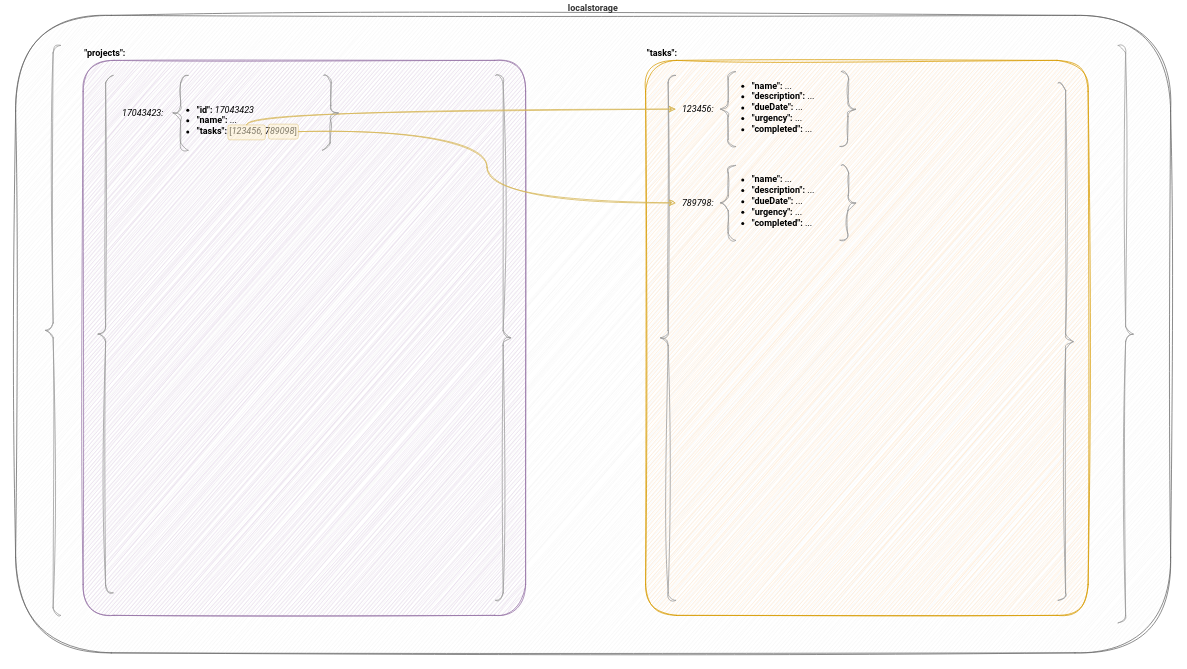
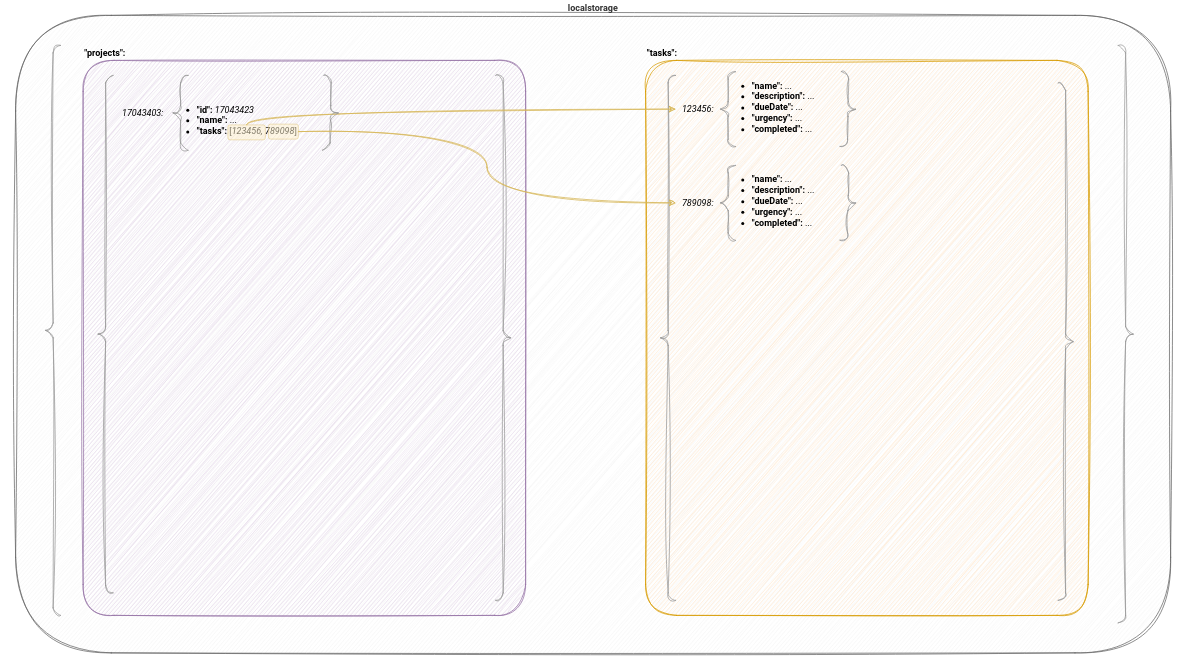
node "17043423:": label "17043423:" -> "17043403:"
node "789798:": label "789798:" -> "789098:"
